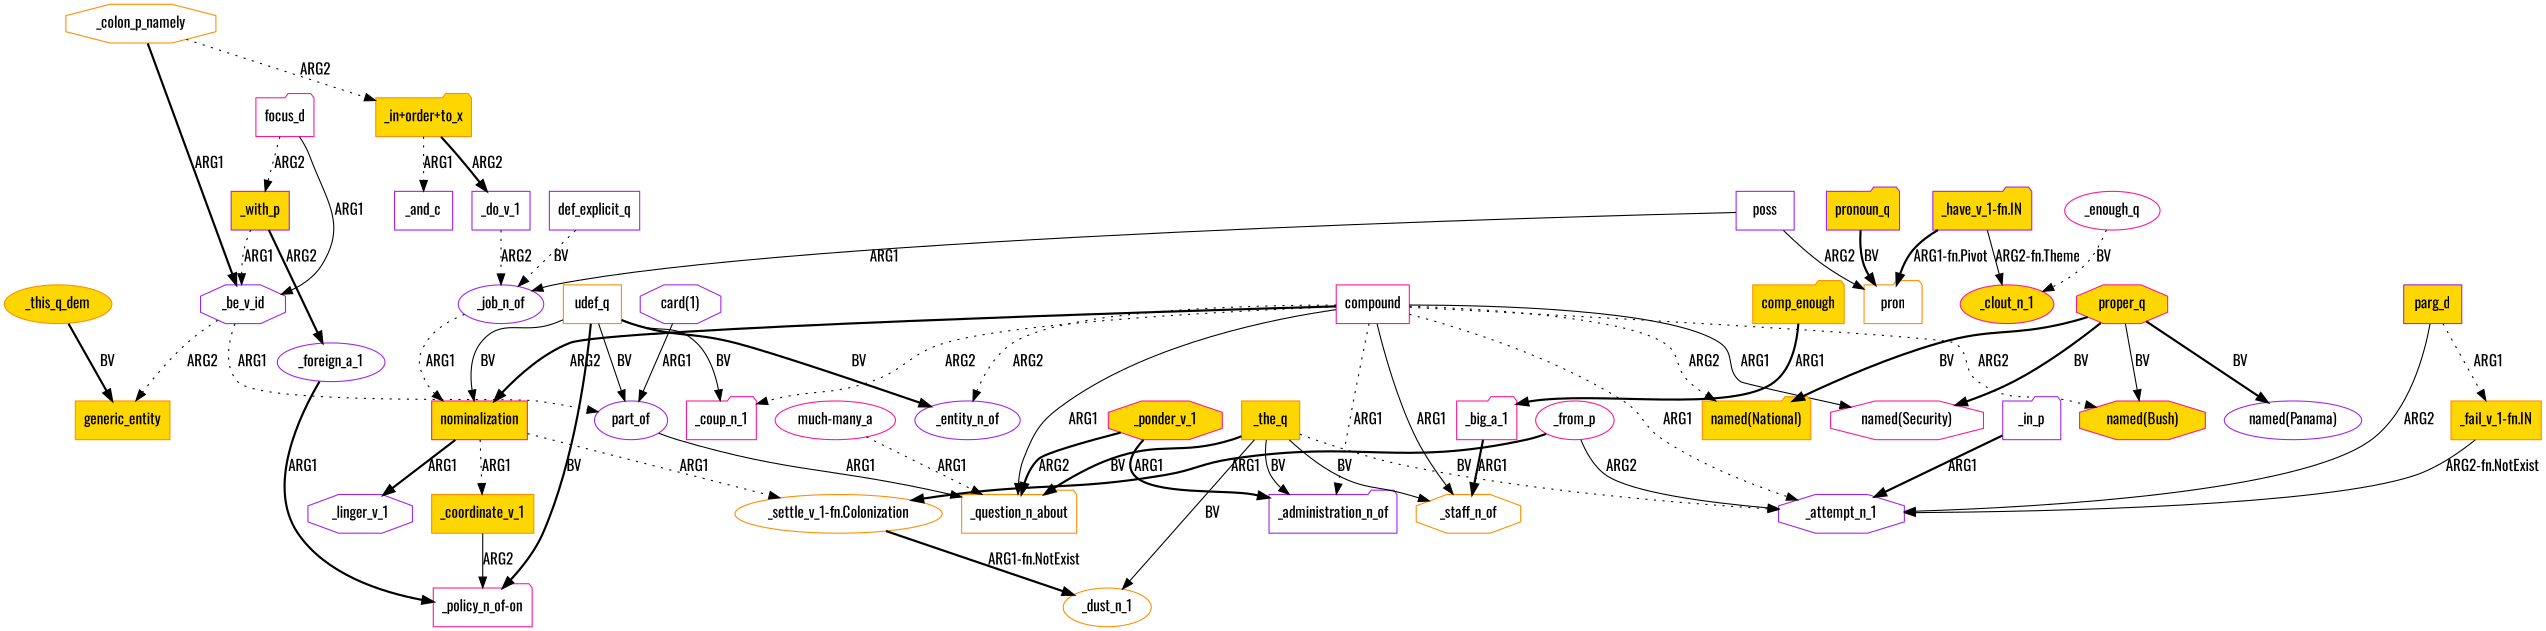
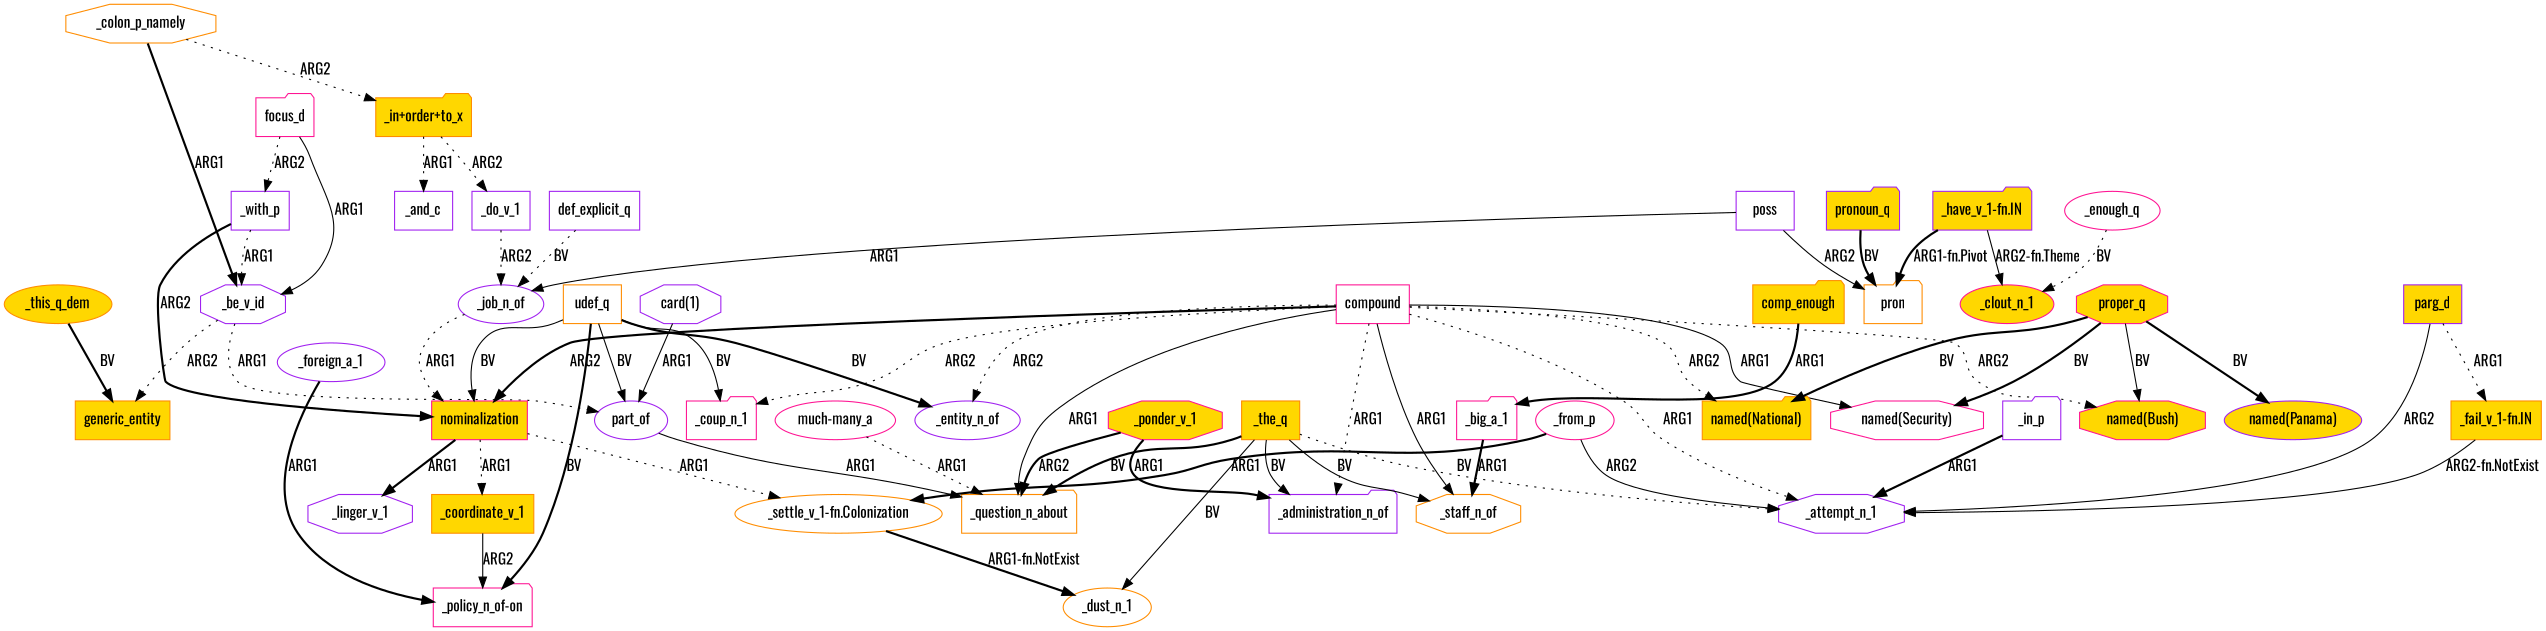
edge "_in+order+to_x" -> "_do_v_1": style bold -> dotted
node "_with_p": fillcolor gold -> white
edge "_with_p" -> "_foreign_a_1": now "_with_p" -> "nominalization"
node "named(Panama)": fillcolor white -> gold
